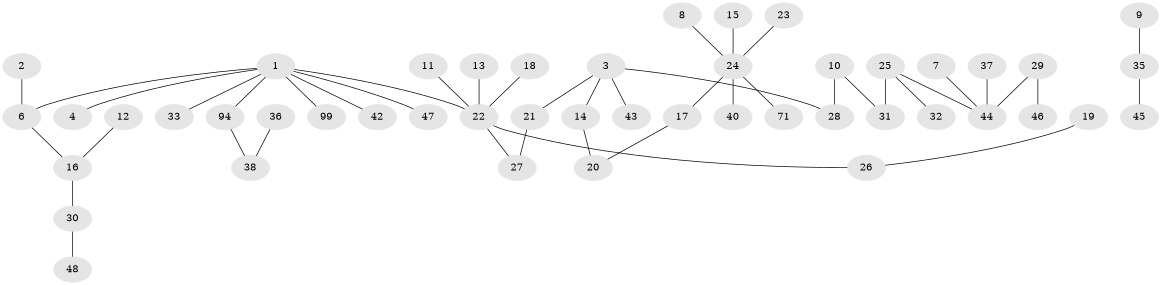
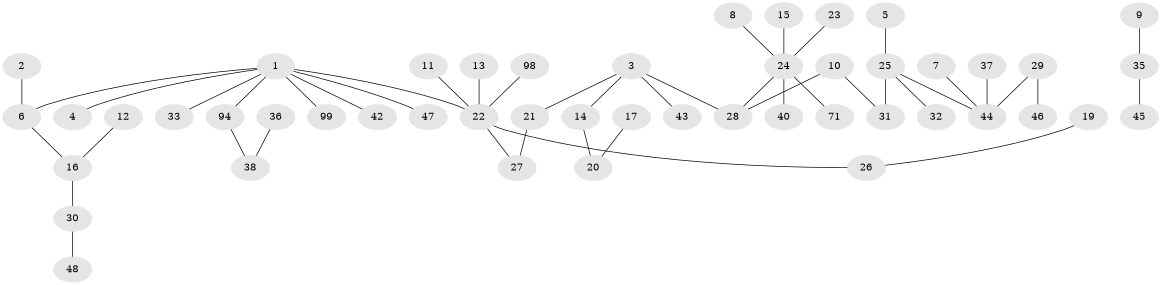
node "5": added
node "18": label "18" -> "98"
edge "24" -- "17": now "24" -- "28"
